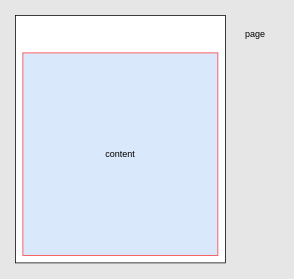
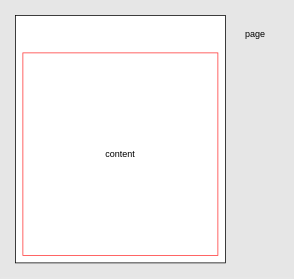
node "content": fillcolor #dae8fc -> #ffffff
